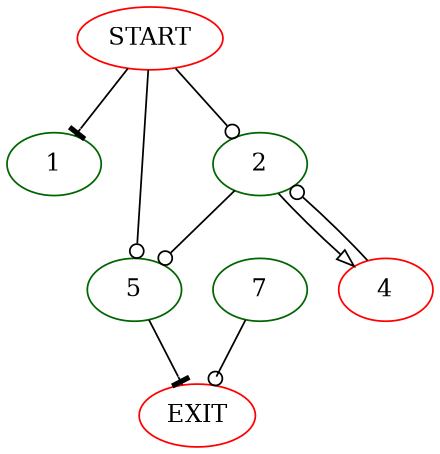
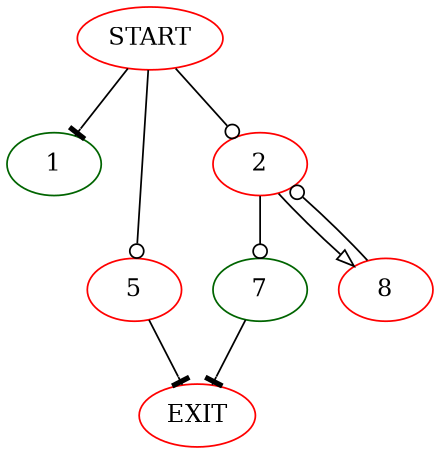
node "2": color darkgreen -> red
edge "2" -> "5": now "2" -> "7"
node "5": color darkgreen -> red
node "4": label "4" -> "8"
edge "7" -> "EXIT": arrowhead odot -> tee
